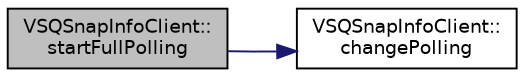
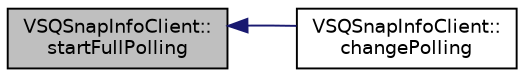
edge "VSQSnapInfoClient:: startFullPolling" -> "VSQSnapInfoClient:: changePolling": reversed
